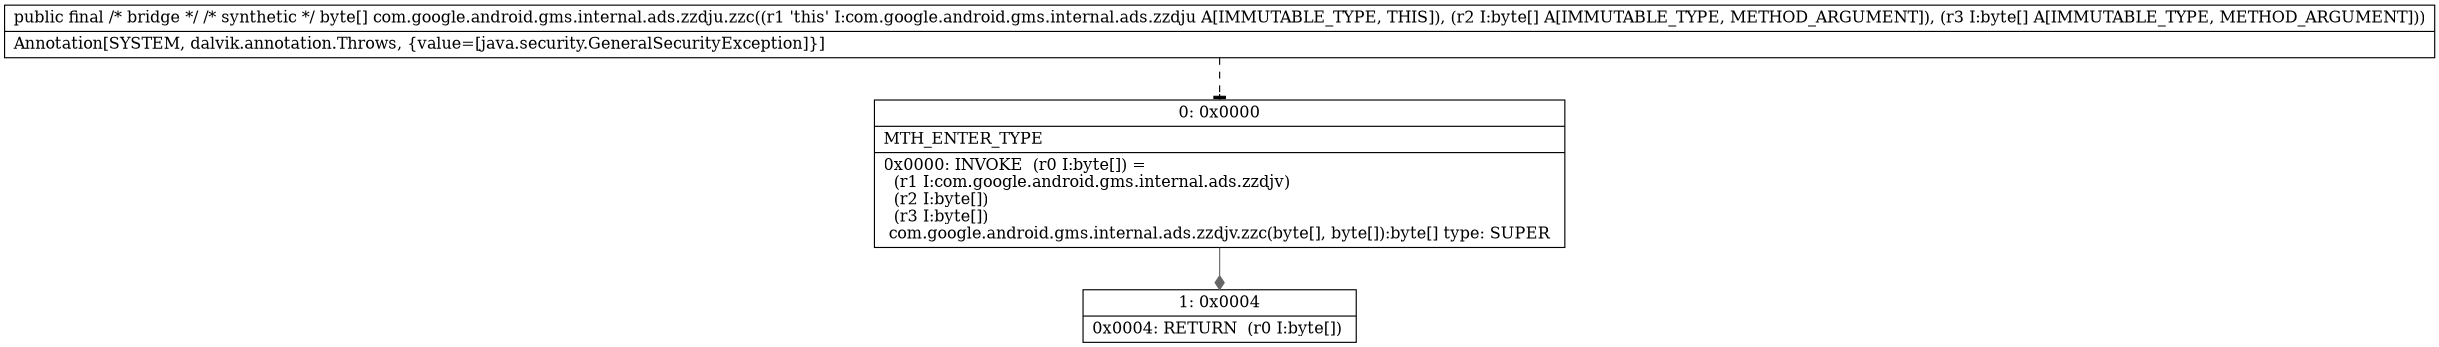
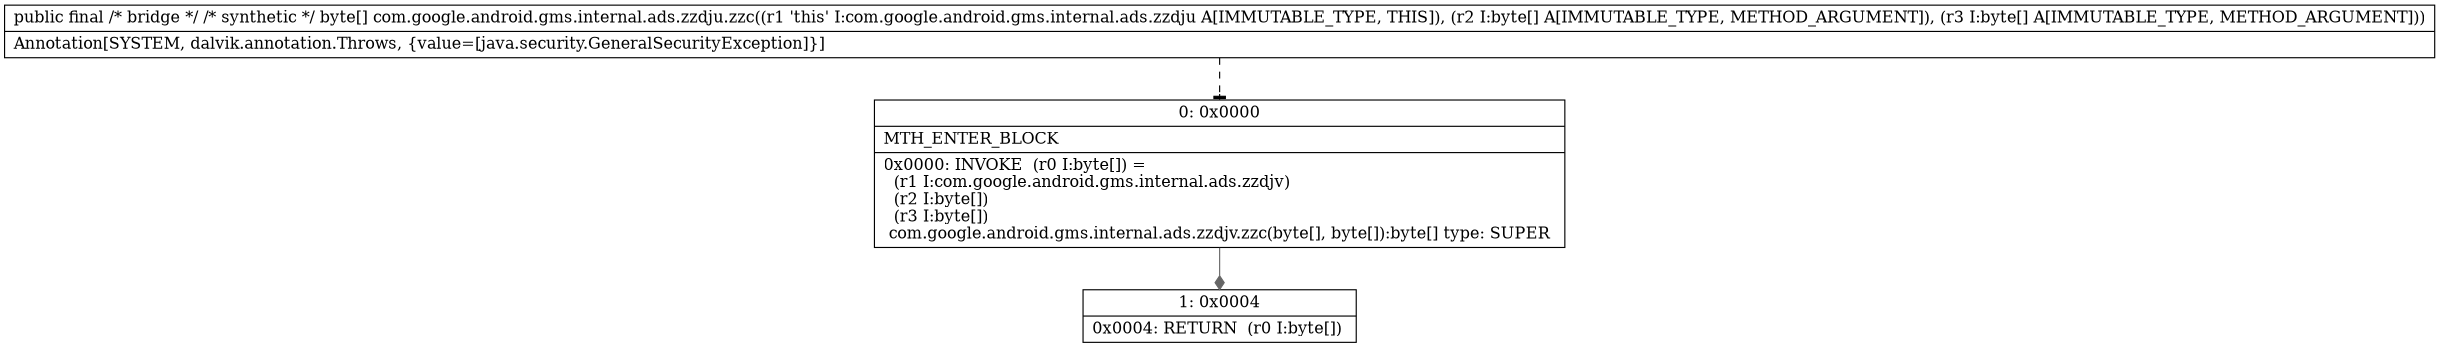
node "0: 0x0000": text "MTH_ENTER_TYPE" -> "MTH_ENTER_BLOCK"
